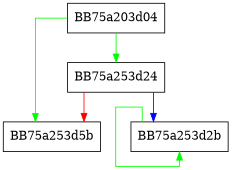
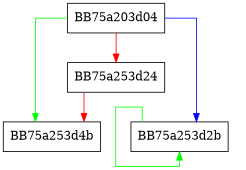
edge "BB75a203d04" -> "BB75a253d24": color green -> red
edge "BB75a253d24" -> "BB75a253d2b": now "BB75a203d04" -> "BB75a253d2b"
node "BB75a253d5b": label "BB75a253d5b" -> "BB75a253d4b"
